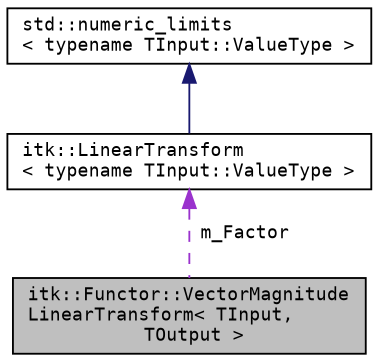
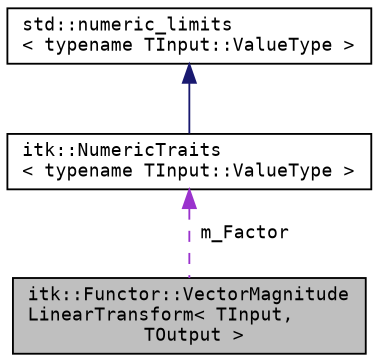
node "itk::LinearTransform < typename TInput::ValueType >": label "itk::LinearTransform < typename TInput::ValueType >" -> "itk::NumericTraits < typename TInput::ValueType >"
